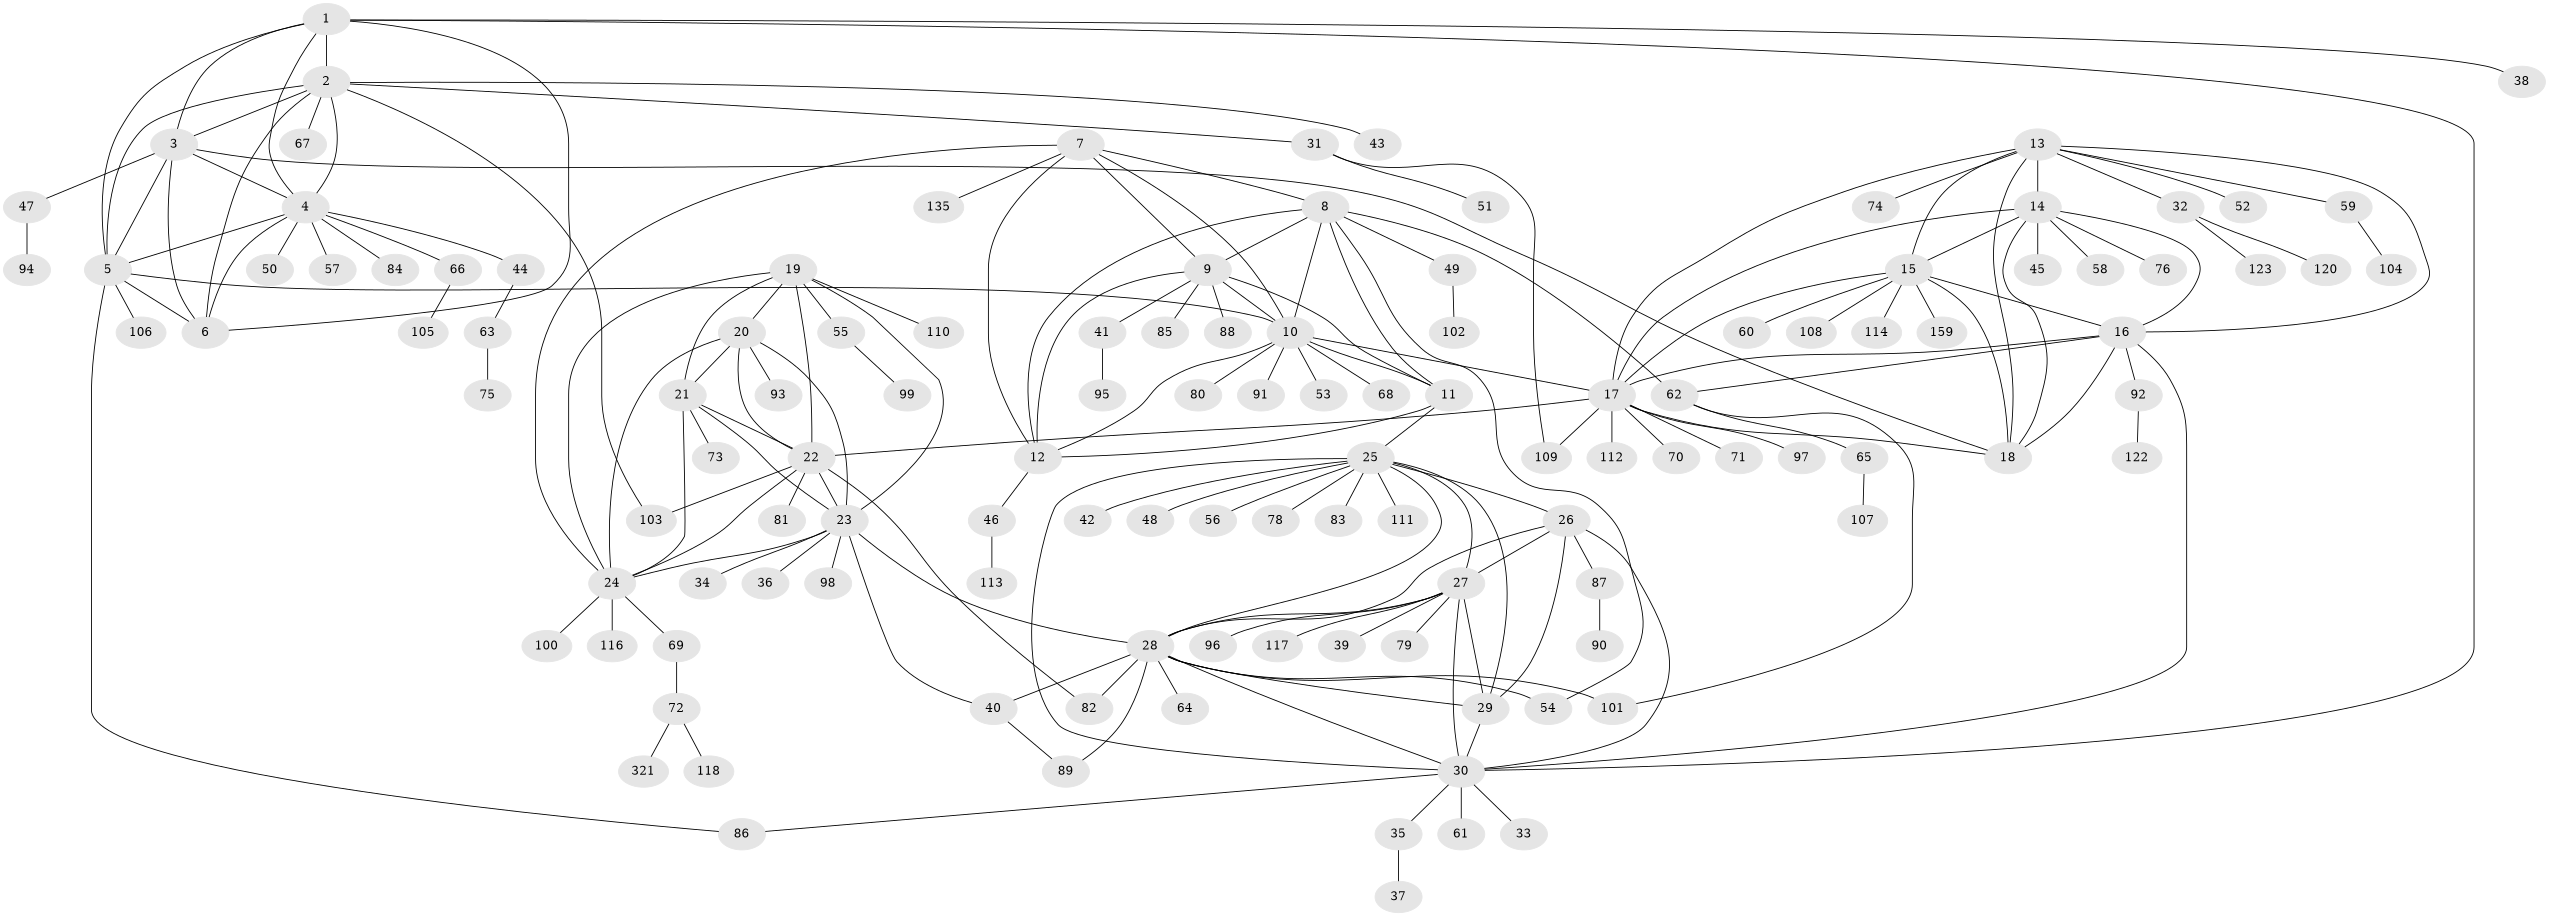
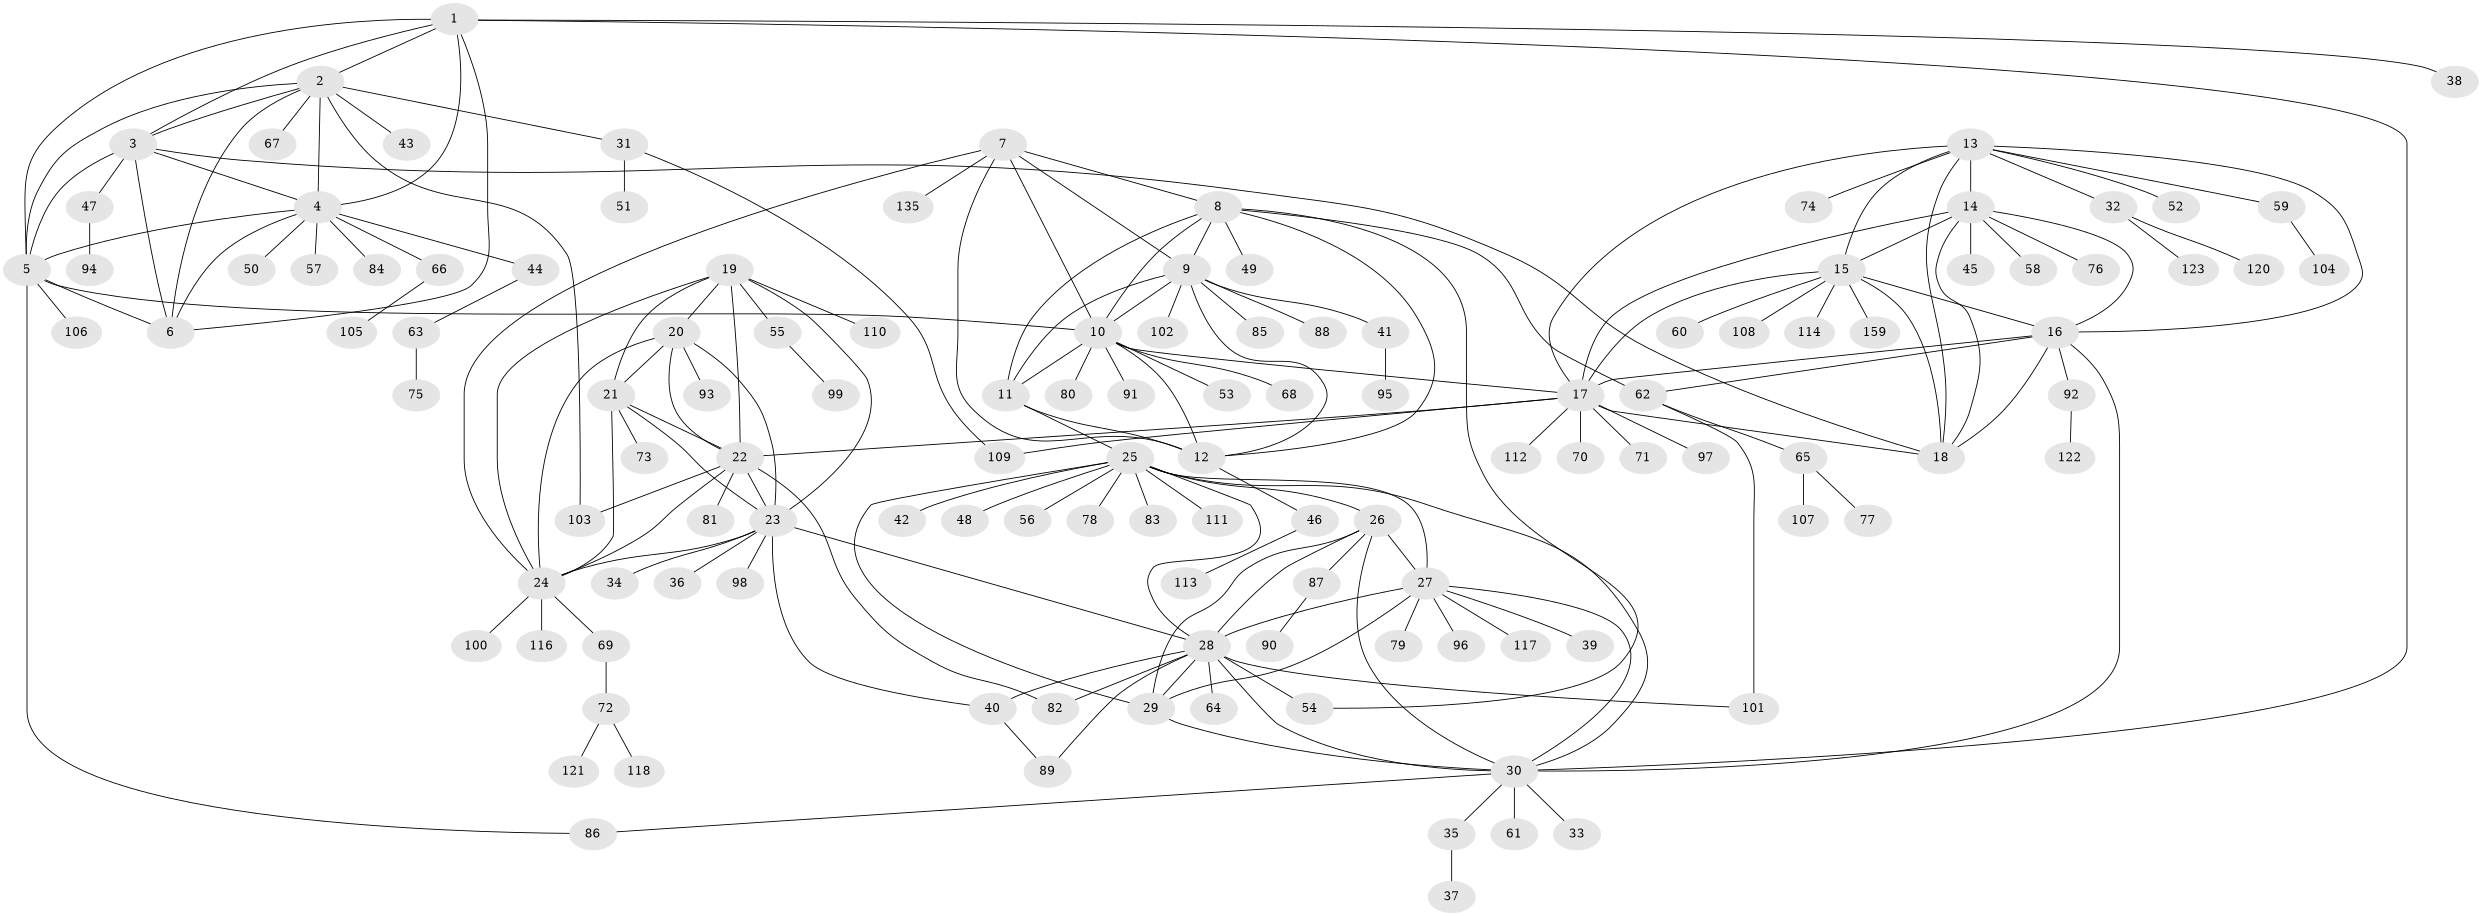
edge "49" -- "102": now "9" -- "102"
node "77": added
node "321": label "321" -> "121"
